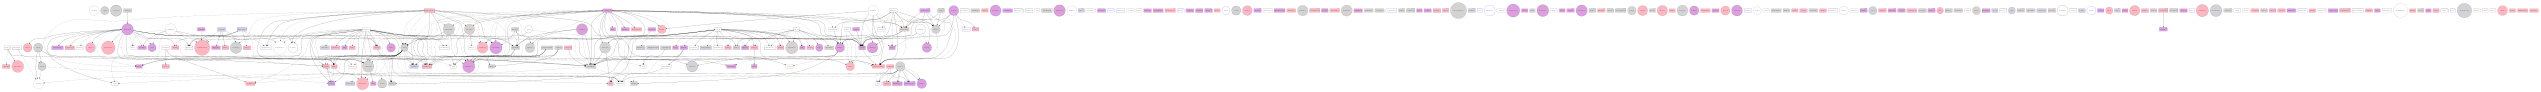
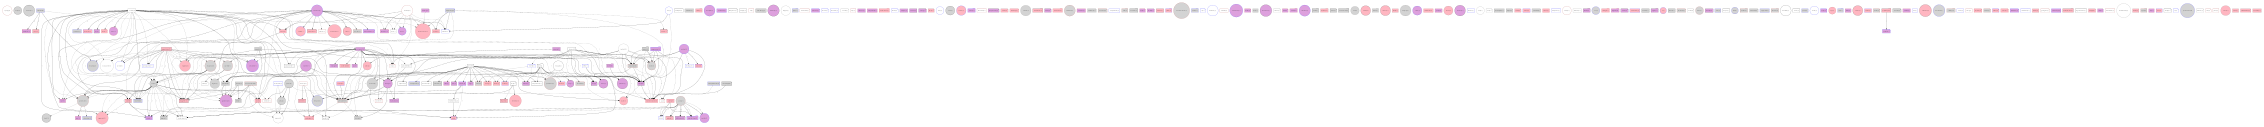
node "sultan(1)": added
edge "success(1)" -> "ottoman(2)": reversed
edge "armenia(10)" -> "revolt(2)": reversed
edge "victory(1)" -> "eye(1)": now "army(6)" -> "eye(1)"
